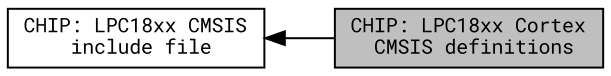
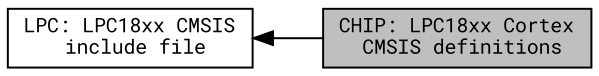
node "CHIP: LPC18xx CMSIS include file": label "CHIP: LPC18xx CMSIS include file" -> "LPC: LPC18xx CMSIS include file"
